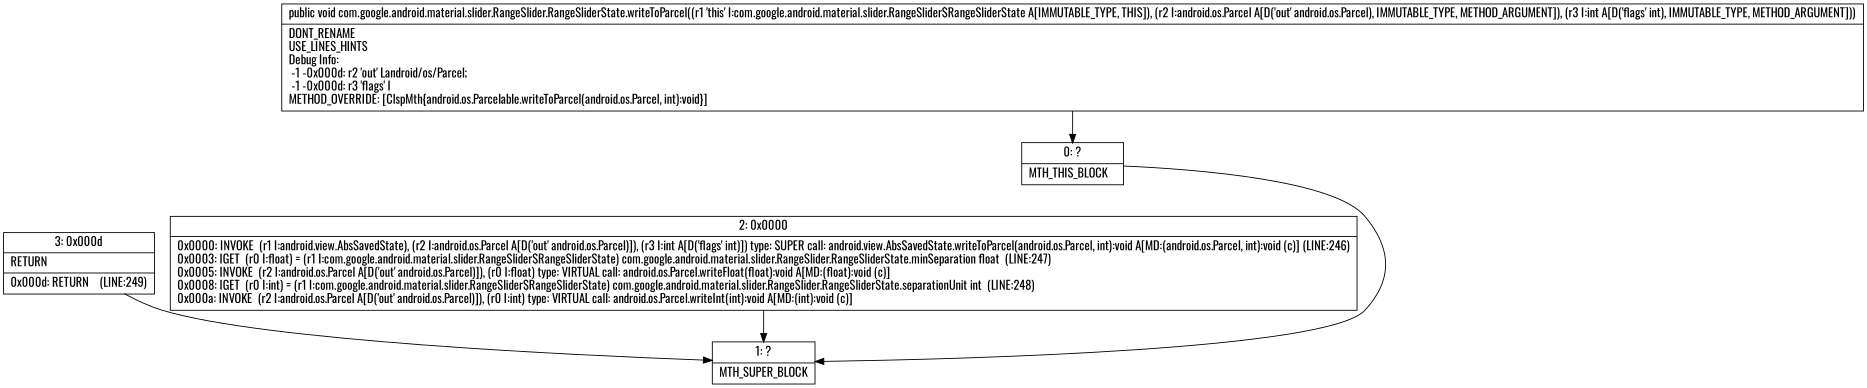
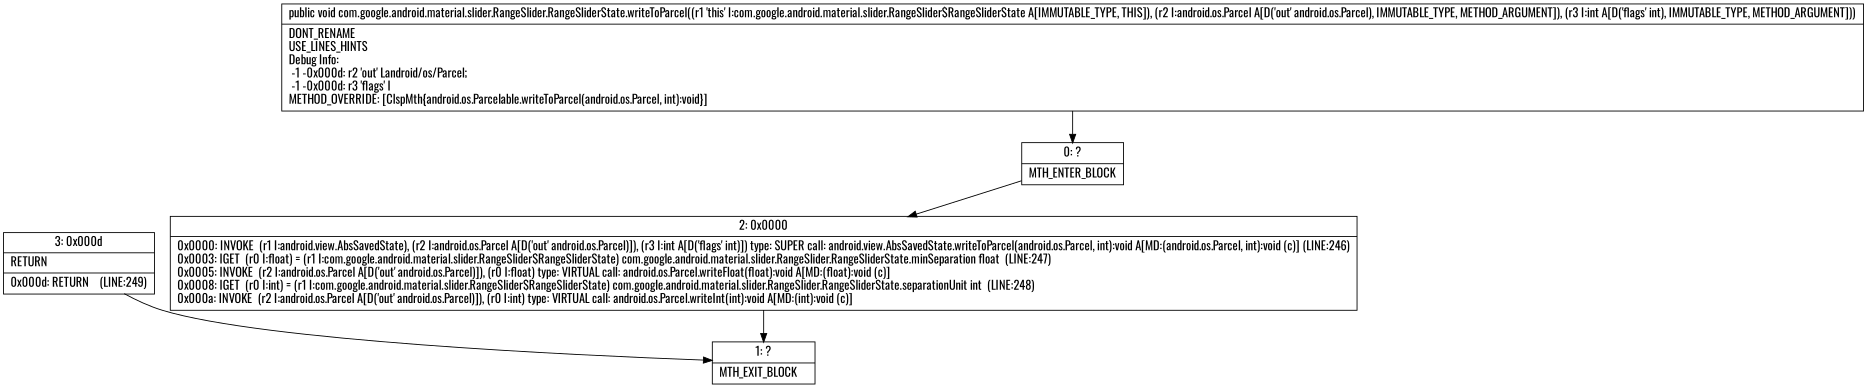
node "0: ?": text "MTH_THIS_BLOCK" -> "MTH_ENTER_BLOCK"
edge "0: ?" -> "1: ?": now "0: ?" -> "2: 0x0000"
node "1: ?": text "MTH_SUPER_BLOCK" -> "MTH_EXIT_BLOCK"
